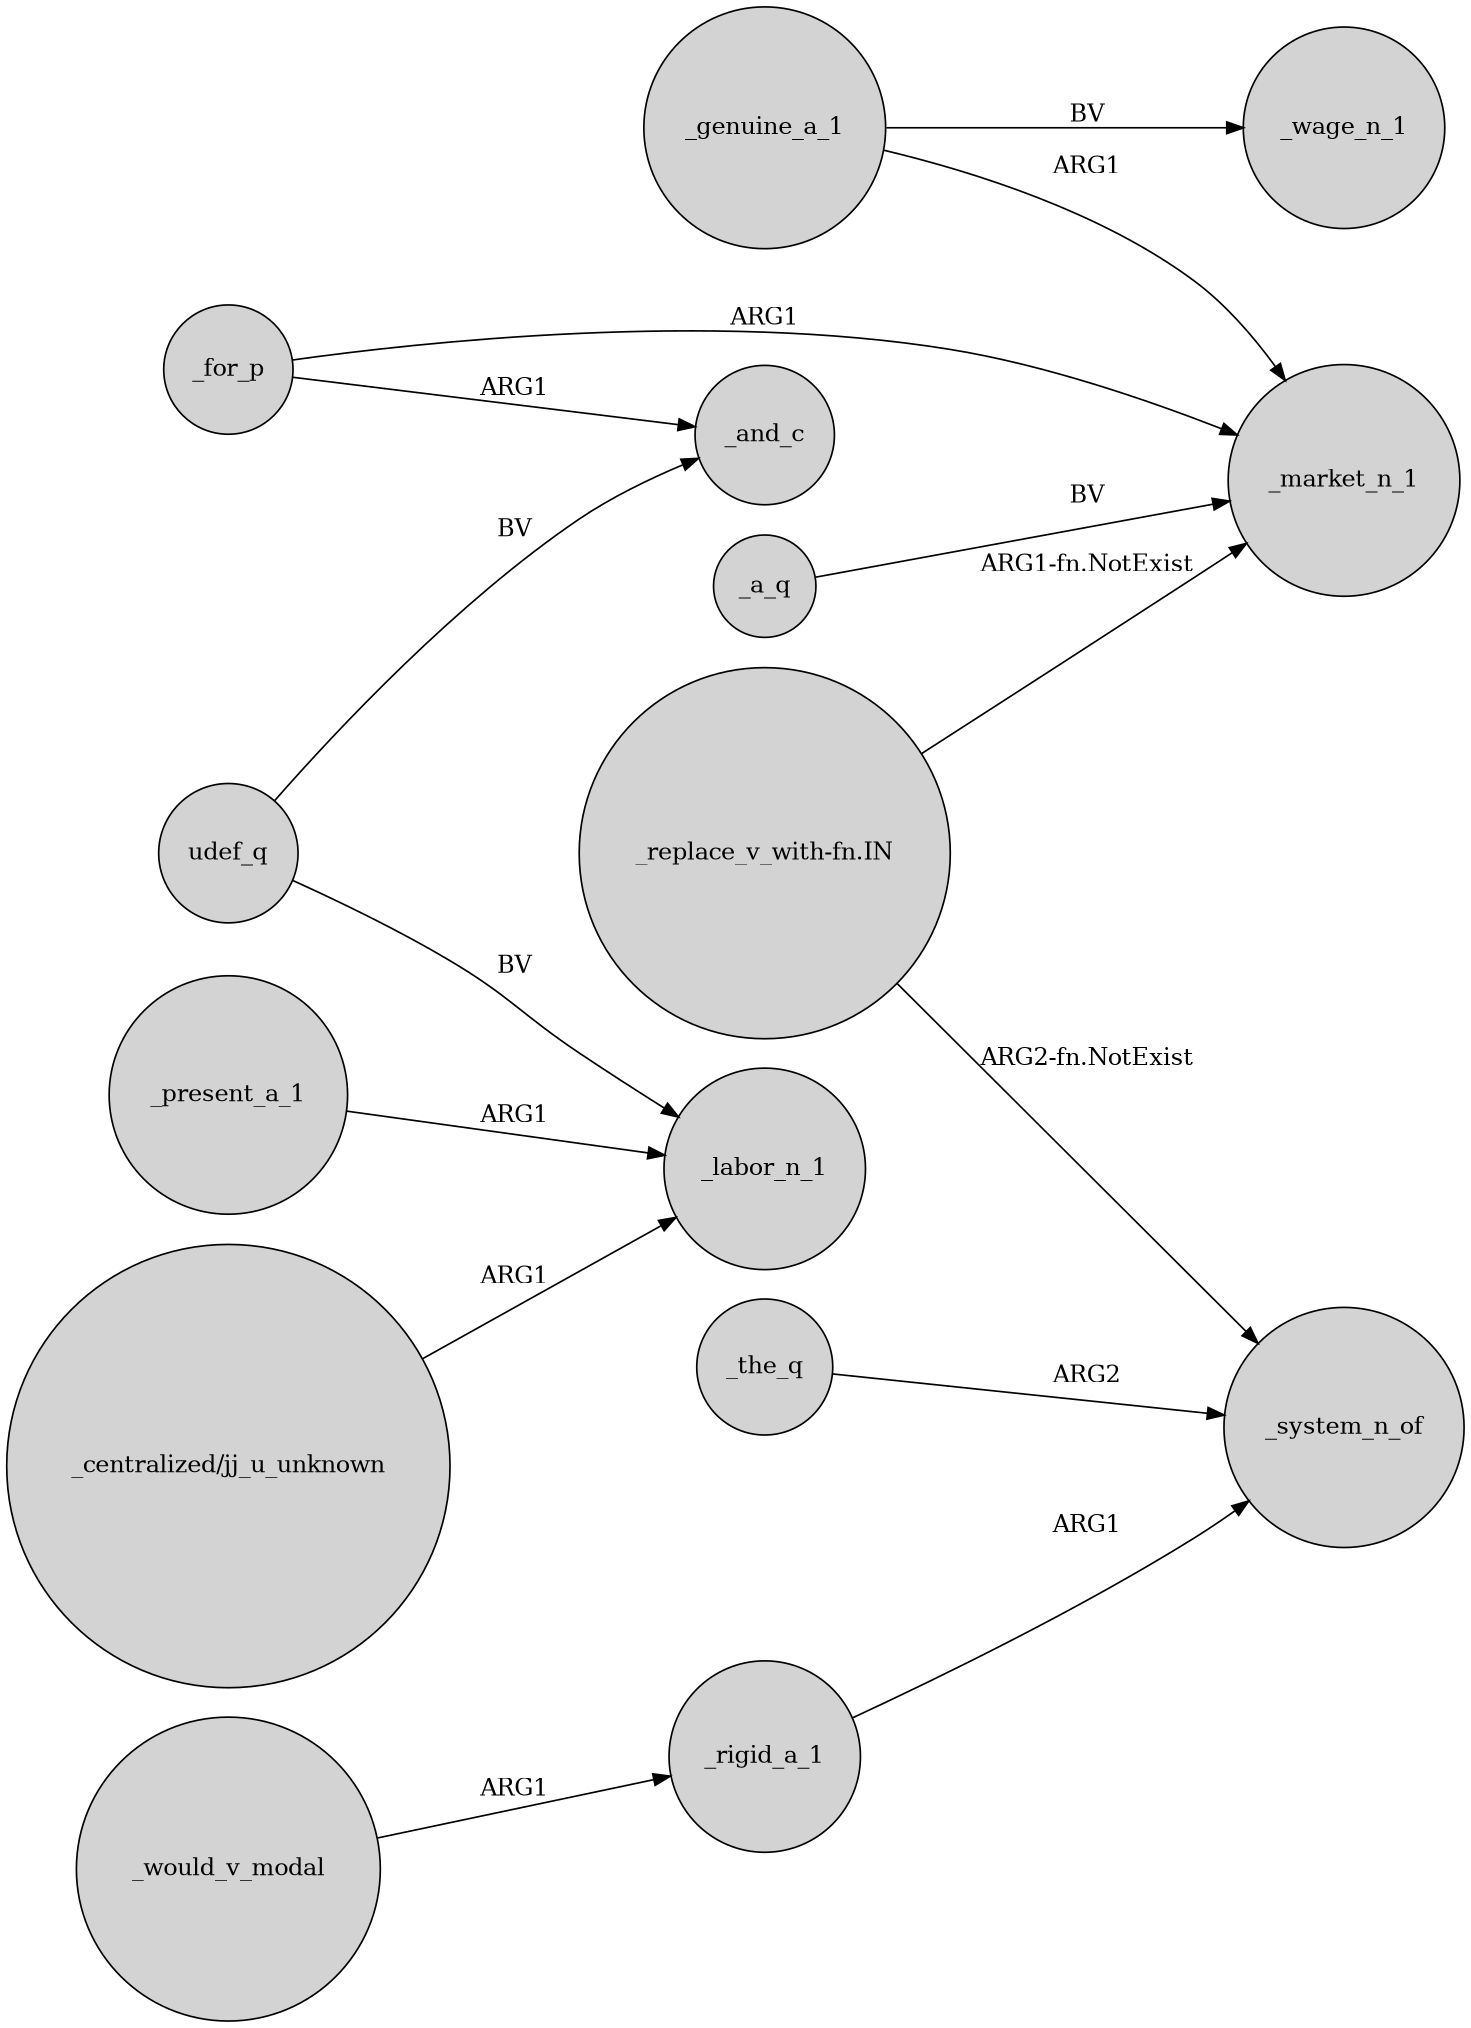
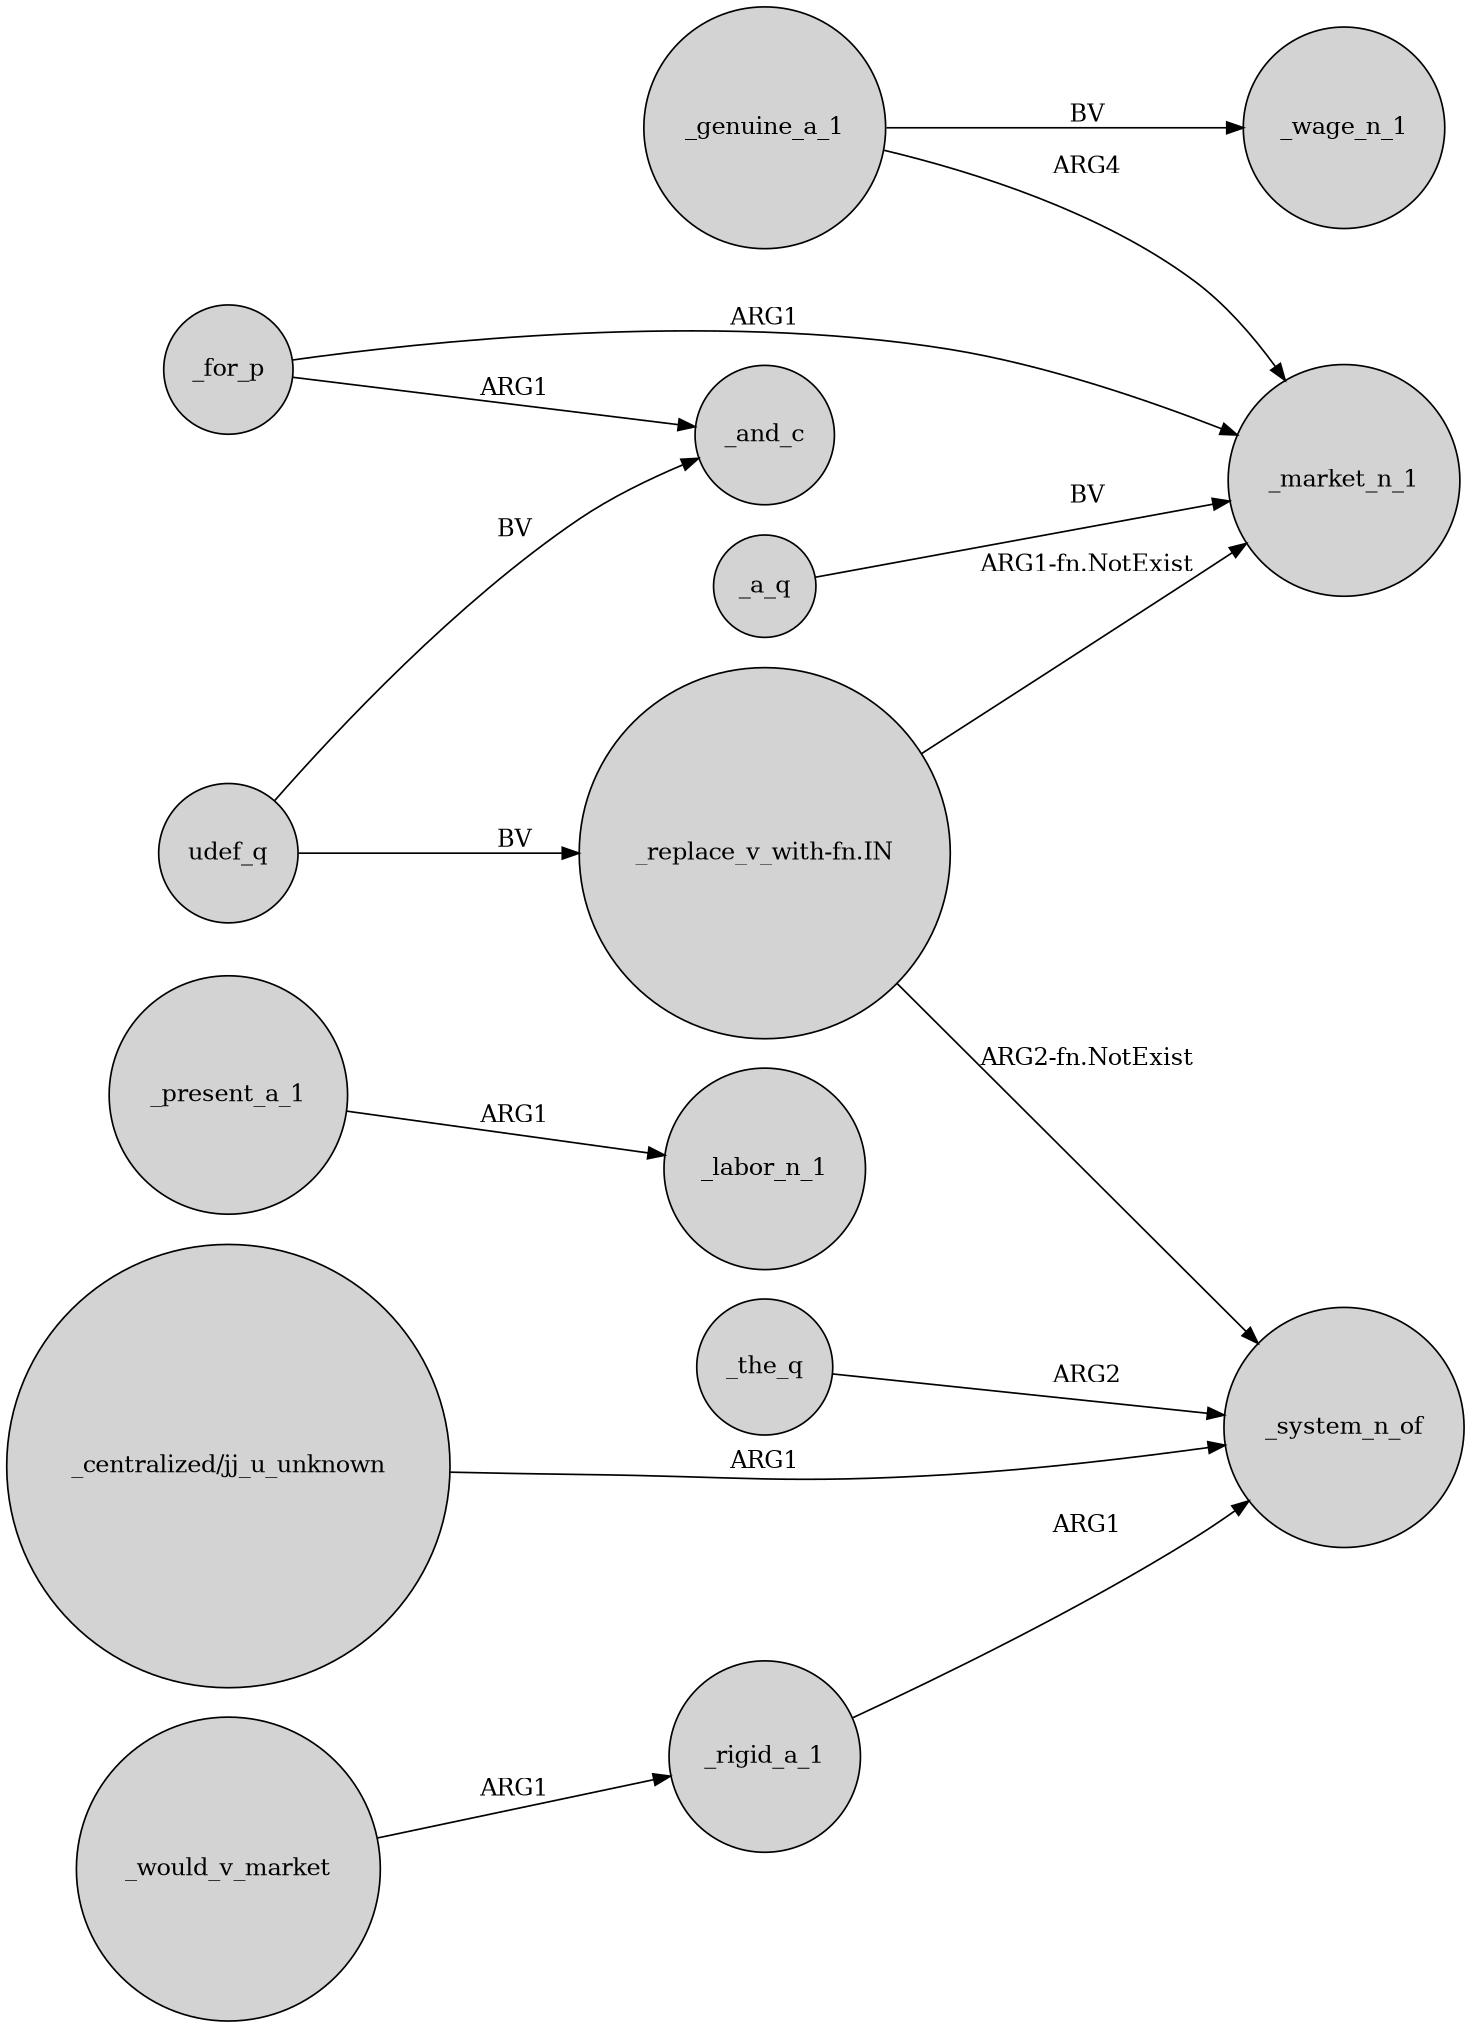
edge "_genuine_a_1" -> "_market_n_1": label "ARG1" -> "ARG4"
edge "udef_q" -> "_labor_n_1": now "udef_q" -> "_replace_v_with-fn.IN"
edge "_centralized/jj_u_unknown" -> "_labor_n_1": now "_centralized/jj_u_unknown" -> "_system_n_of"
node "_would_v_modal": label "_would_v_modal" -> "_would_v_market"
